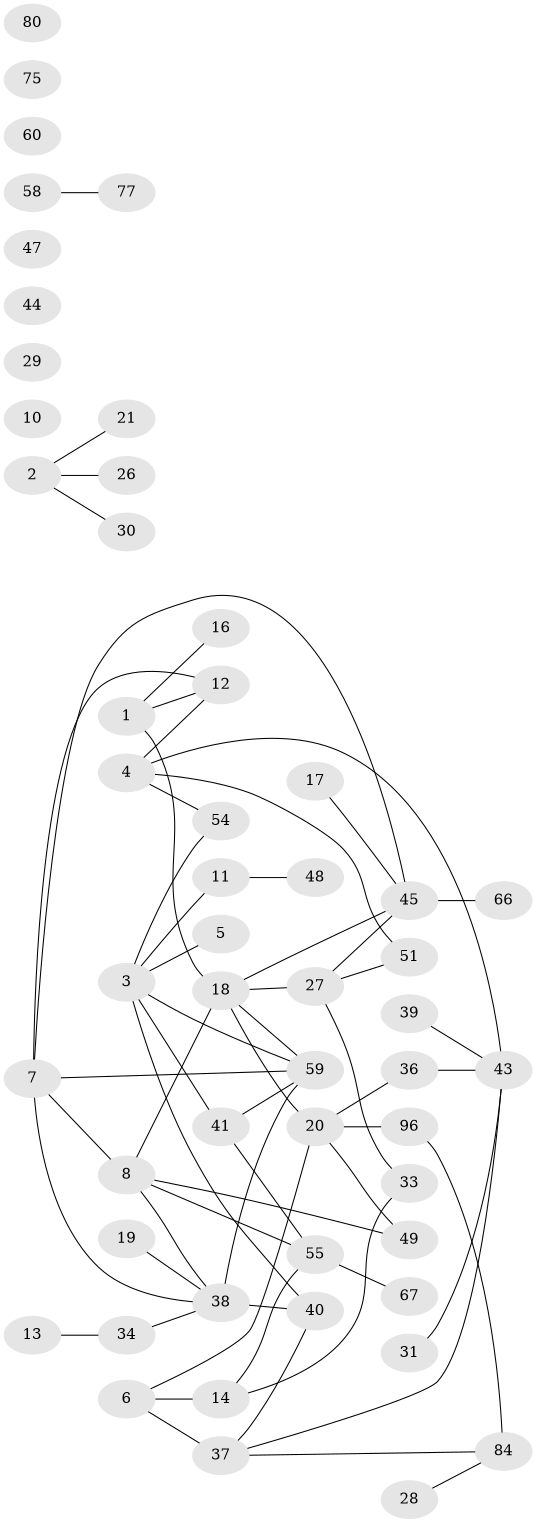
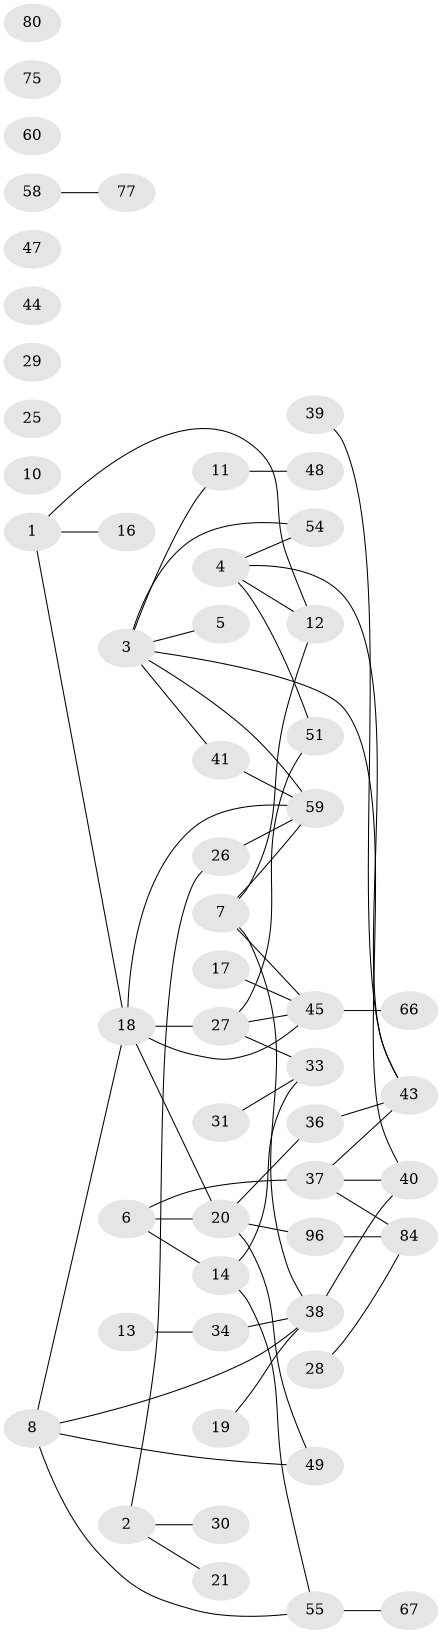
node "25": added
edge "7" -- "8": removed
edge "59" -- "38": now "59" -- "26"
edge "41" -- "55": removed
edge "43" -- "31": now "33" -- "31"
